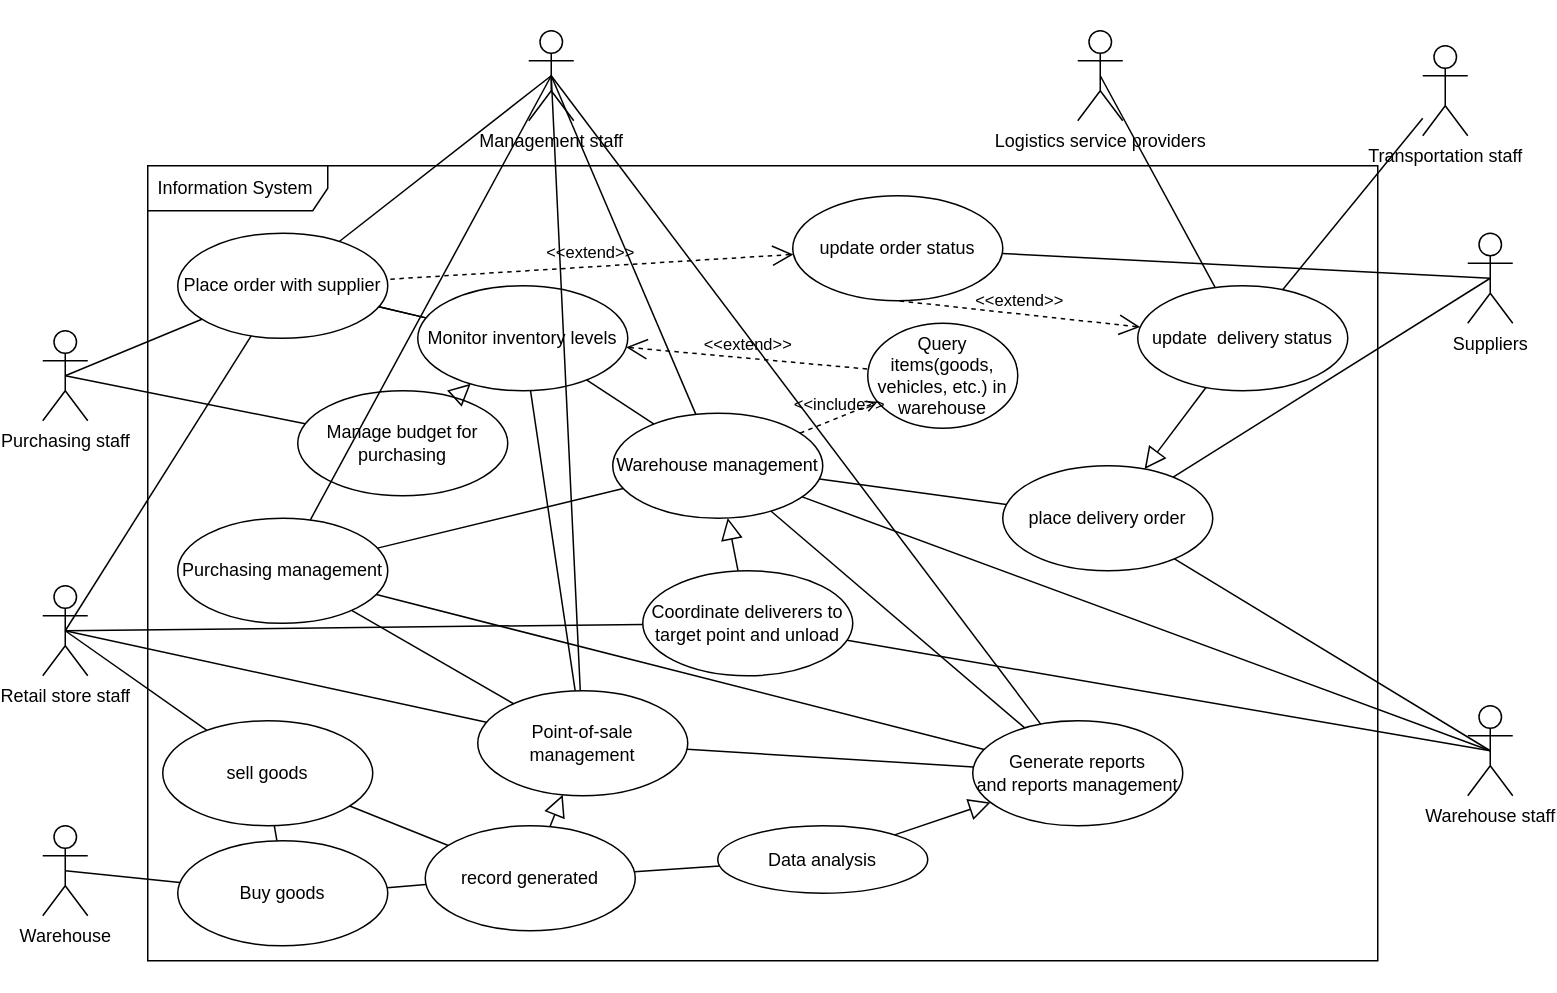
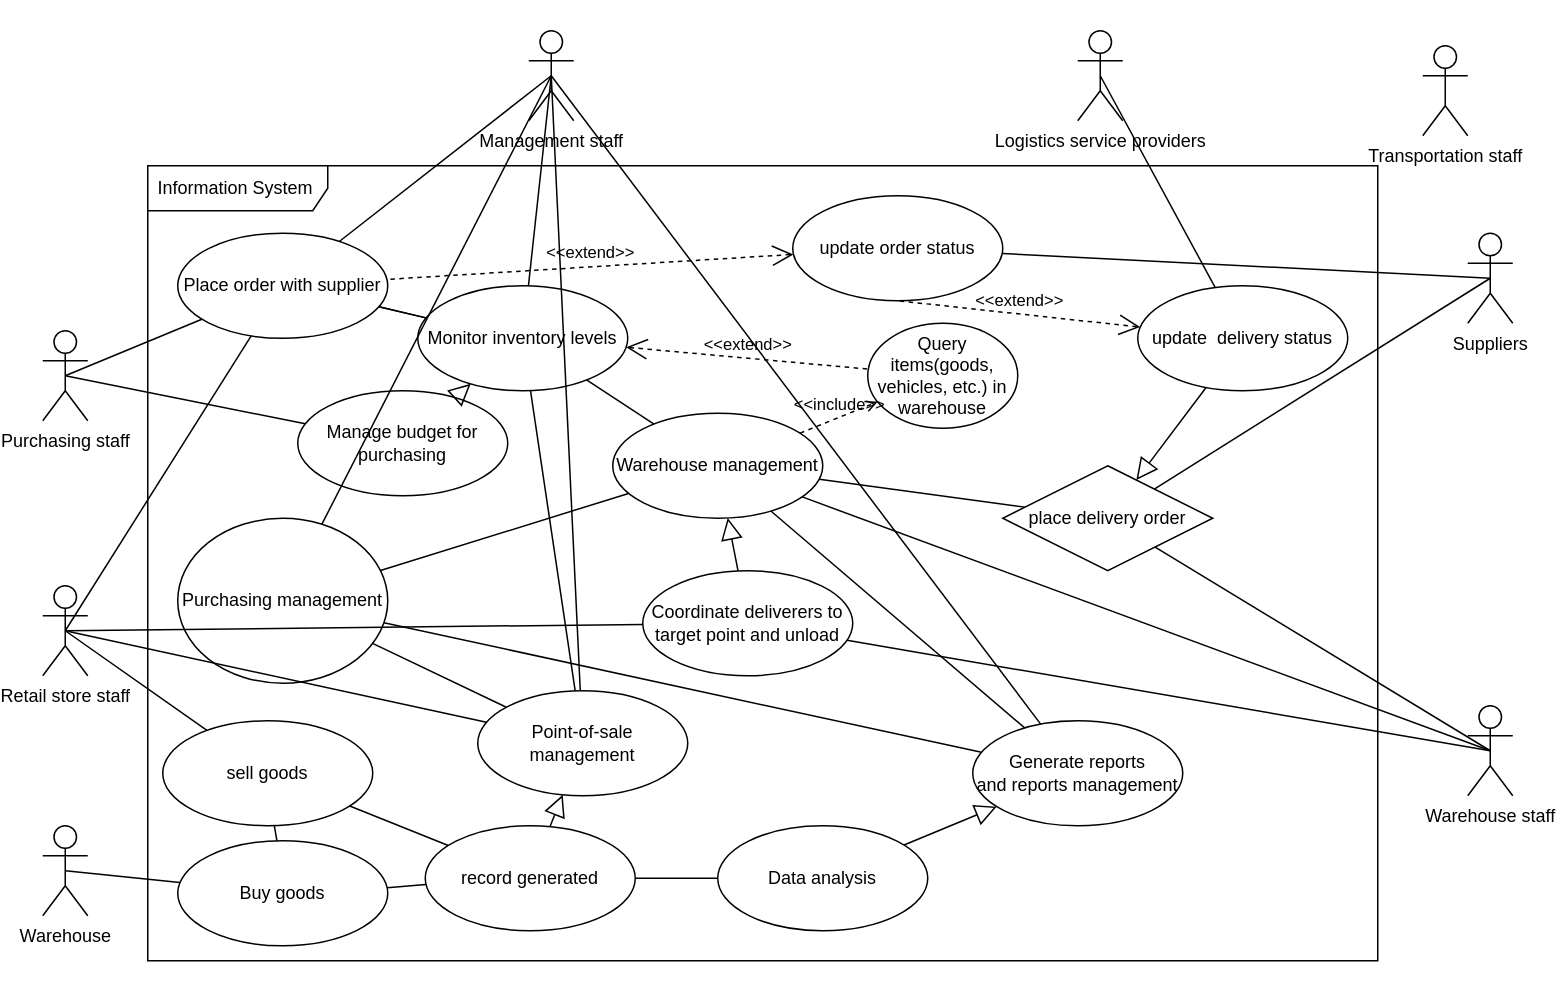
edge "Transportation staff" -- "update delivery status": removed
edge "Management staff" -- "Warehouse management": now "Management staff" -- "Monitor inventory levels"
node "place delivery order": shape ellipse -> diamond
node "Purchasing management": size 210x105 -> 210x165
edge "Point-of-sale management" -- "Generate reports and reports management": removed
node "Data analysis": size 210x68 -> 210x105
